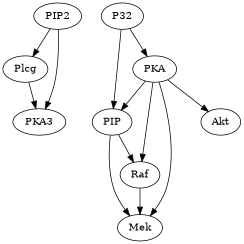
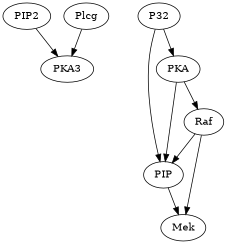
edge "PIP2" -> "Plcg": removed
node "Akt": removed
edge "PIP" -> "Raf": reversed
edge "PKA" -> "Mek": removed
